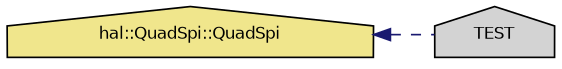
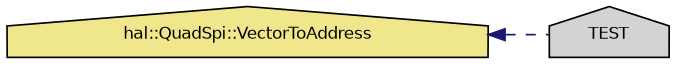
node "hal::QuadSpi::QuadSpi": label "hal::QuadSpi::QuadSpi" -> "hal::QuadSpi::VectorToAddress"
